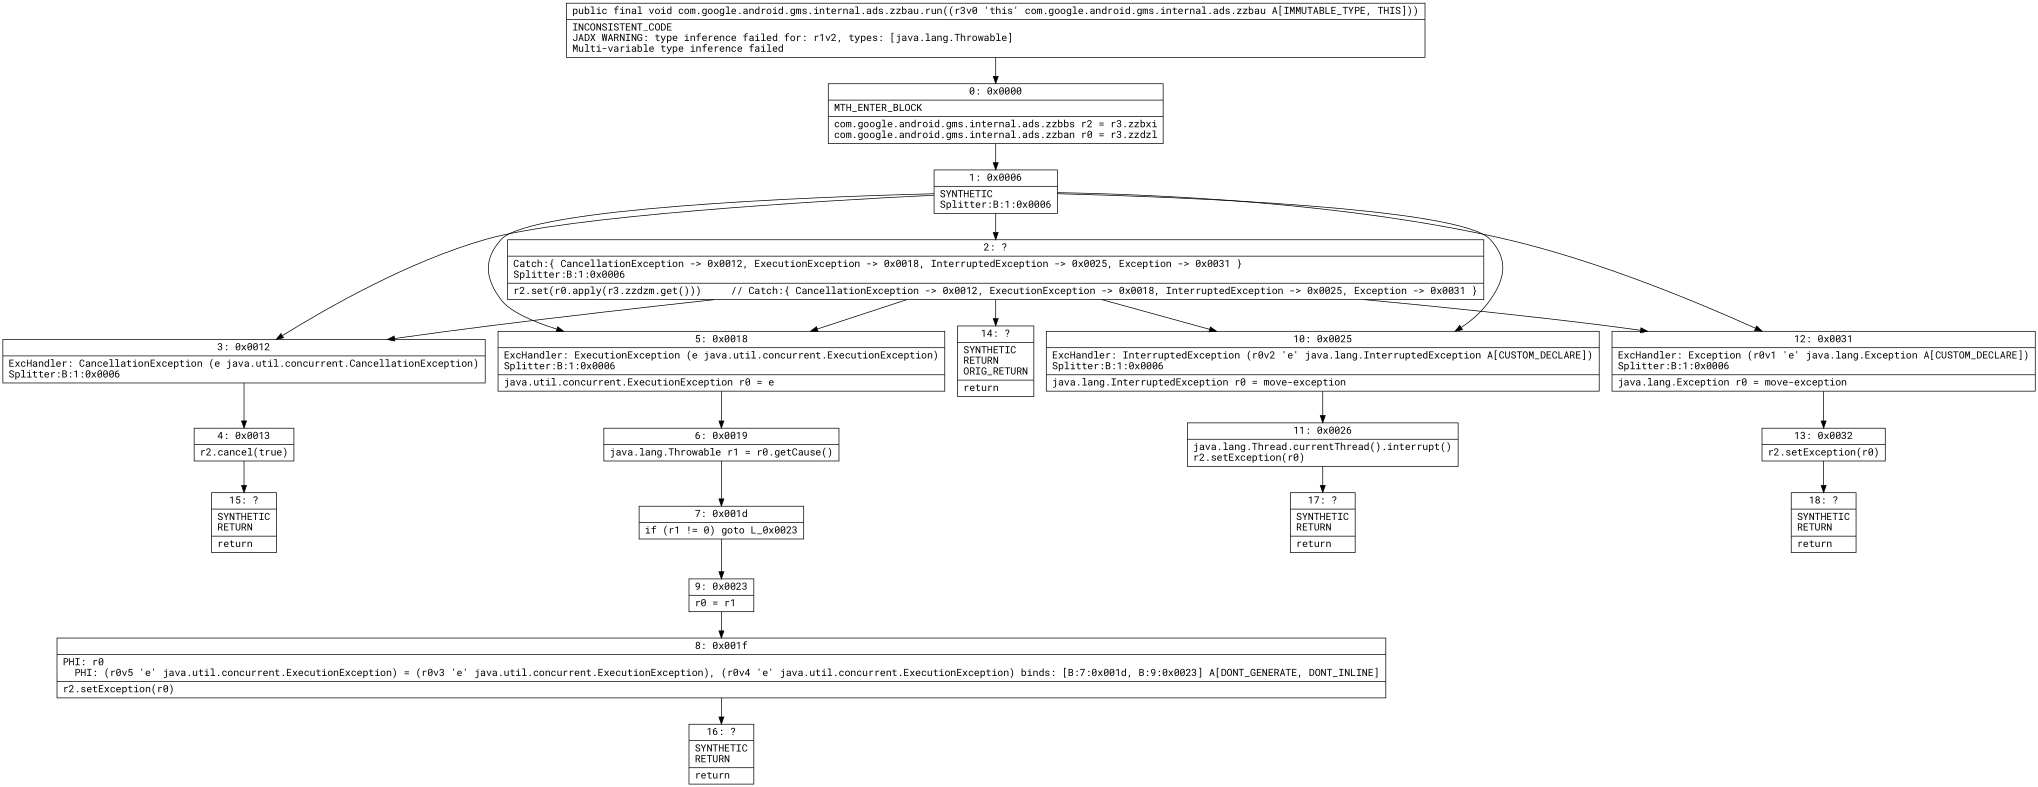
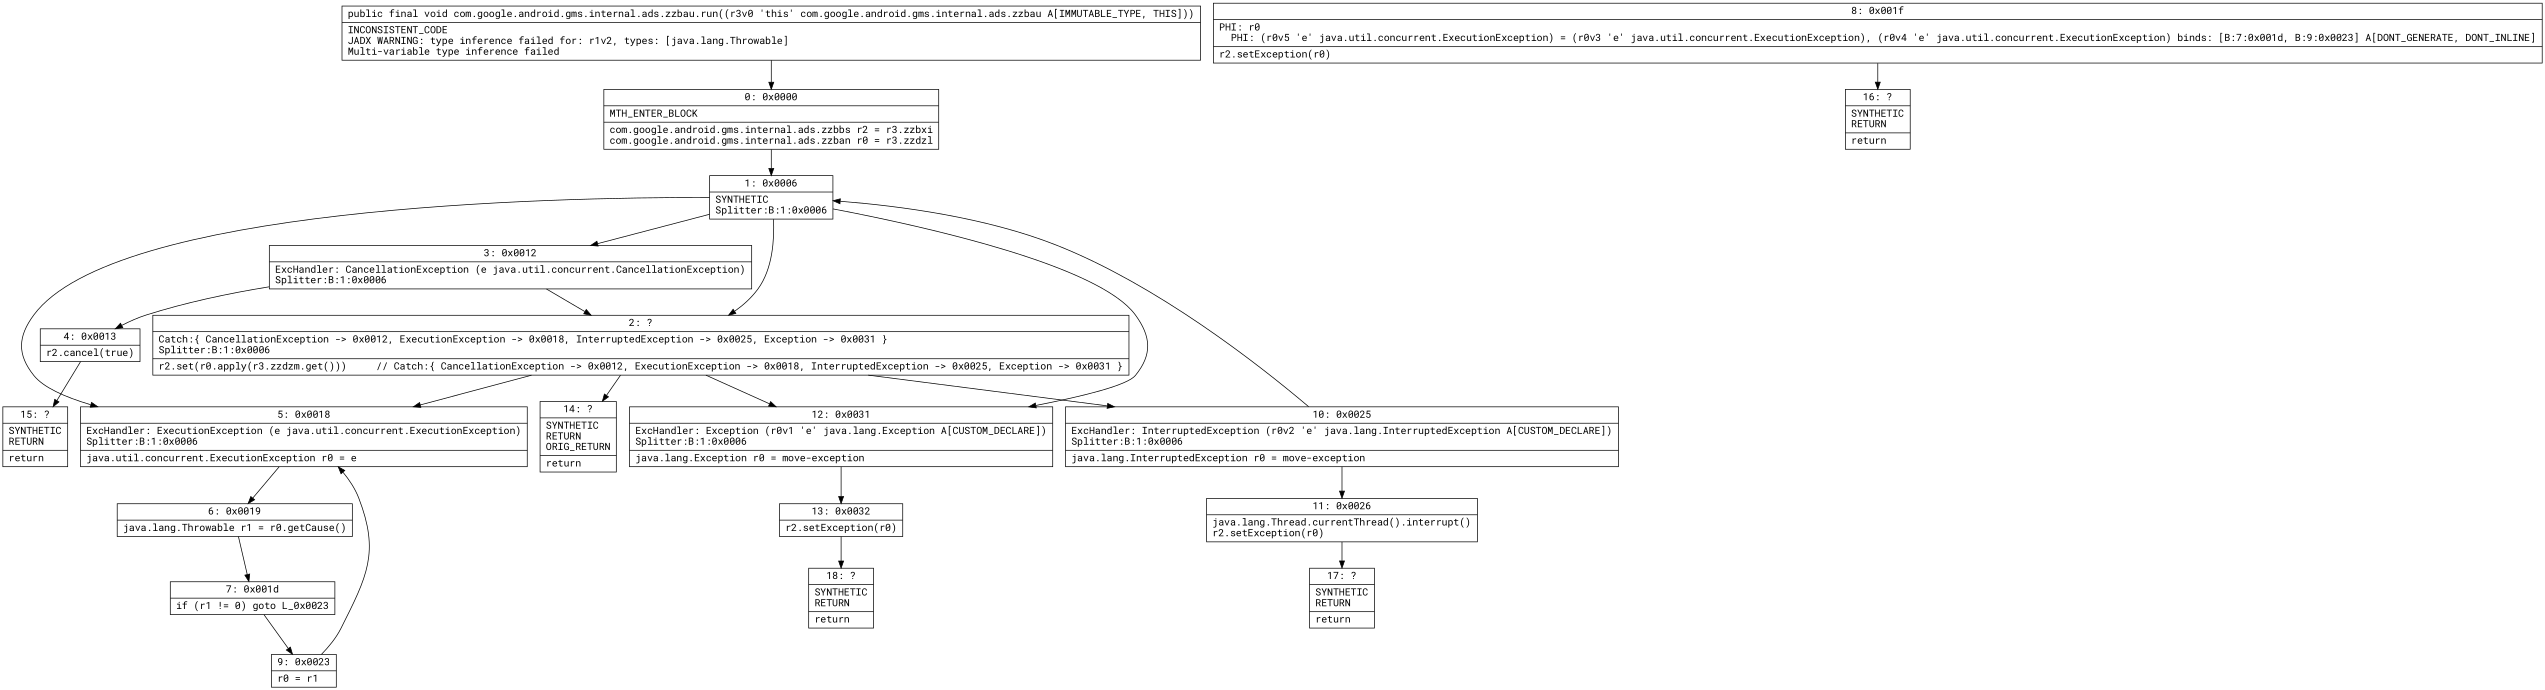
edge "1: 0x0006" -> "10: 0x0025": reversed
edge "2: ?" -> "3: 0x0012": reversed
edge "9: 0x0023" -> "8: 0x001f": now "9: 0x0023" -> "5: 0x0018"
